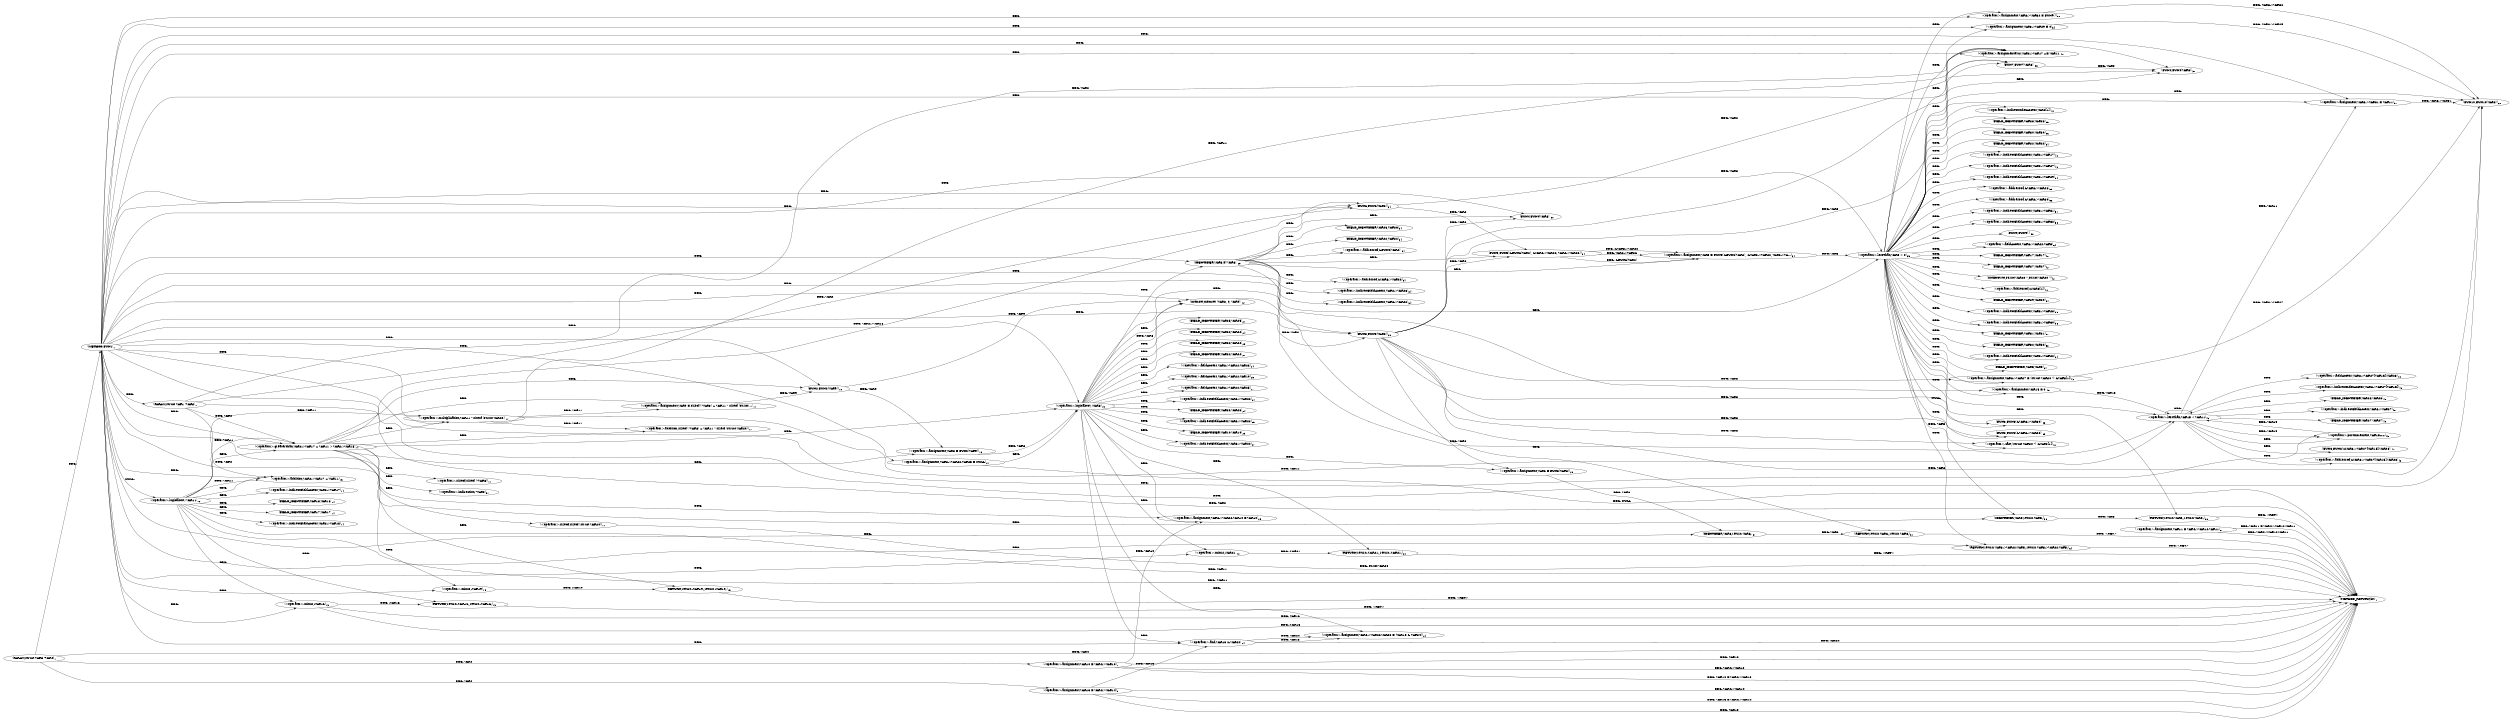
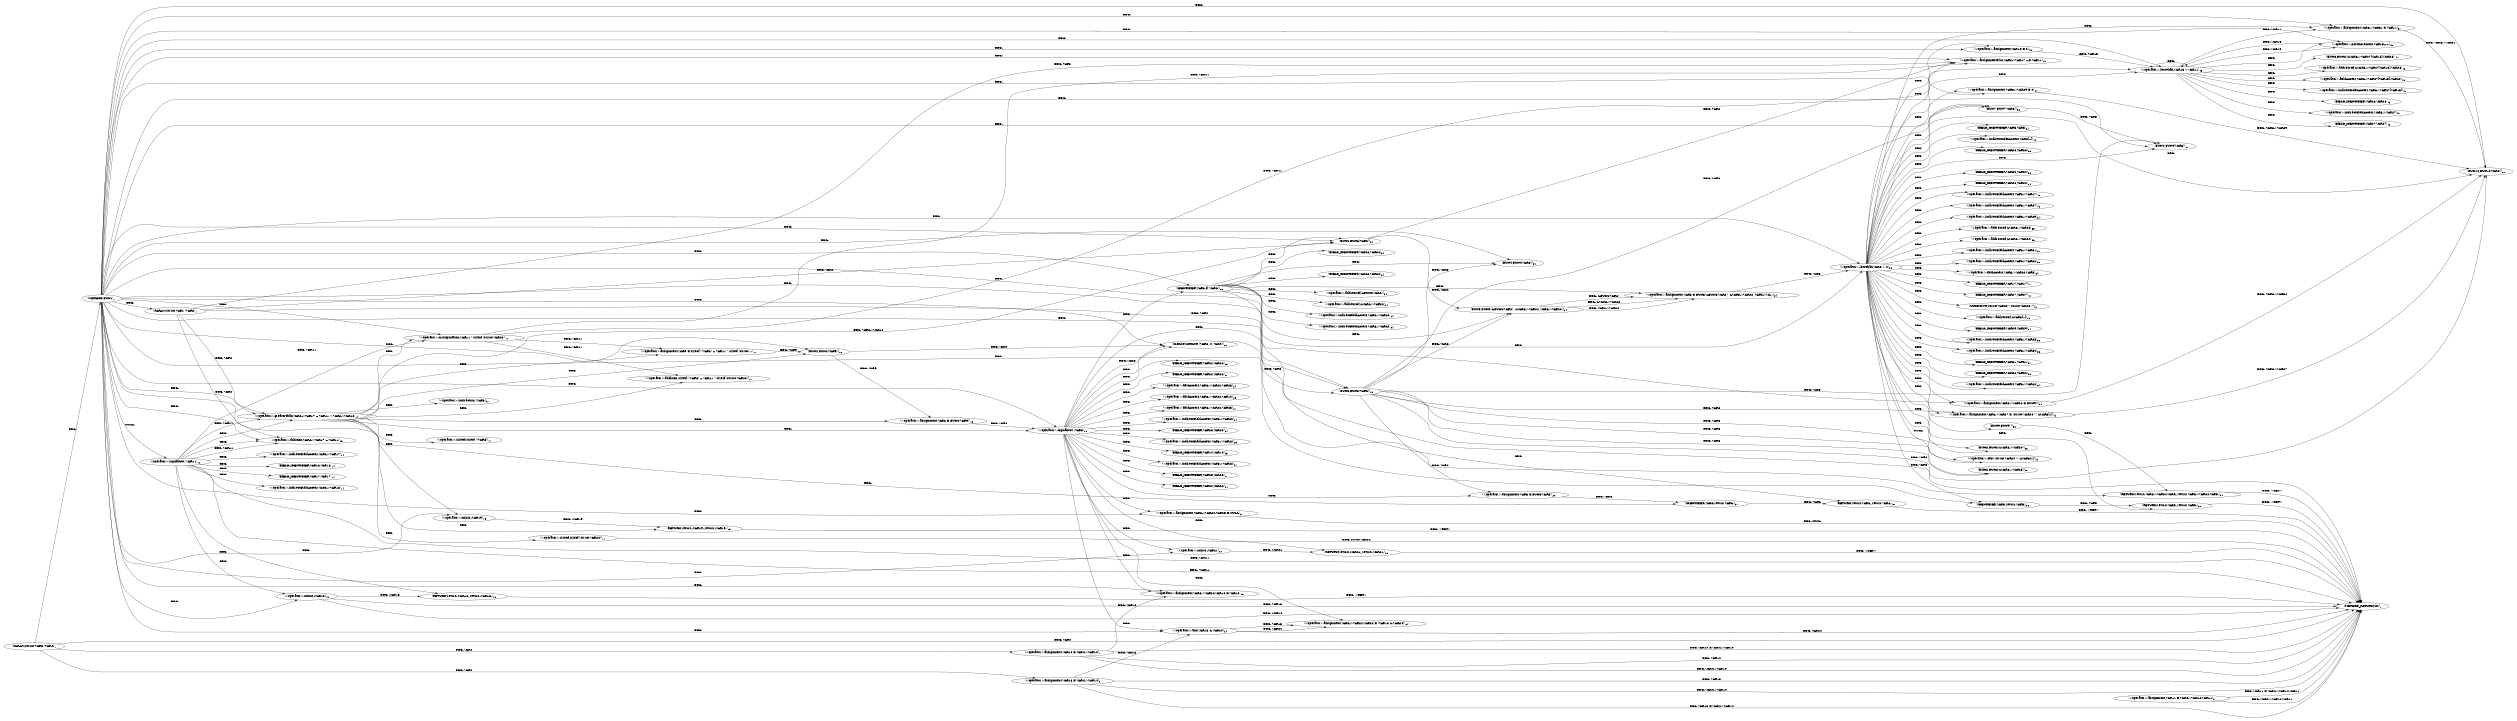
edge "(PARAM,struct VAR1 *VAR2)" -> "(FUN6,FUN6(VAR2))": label "DDG: VAR2" -> "CDG: VAR2"
edge "(<operator>.lessThan,VAR5 < 0)" -> "(RETURN,return VAR8->VAR22.VAR5;,return VAR8->VAR22.VAR5;)": now "(FUN9,FUN9())" -> "(RETURN,return VAR8->VAR22.VAR5;,return VAR8->VAR22.VAR5;)"
edge "(<operator>.assignment,VAR8->VAR22.VAR25 = NULL)" -> "(<operator>.logicalNot,!VAR8)": reversed
